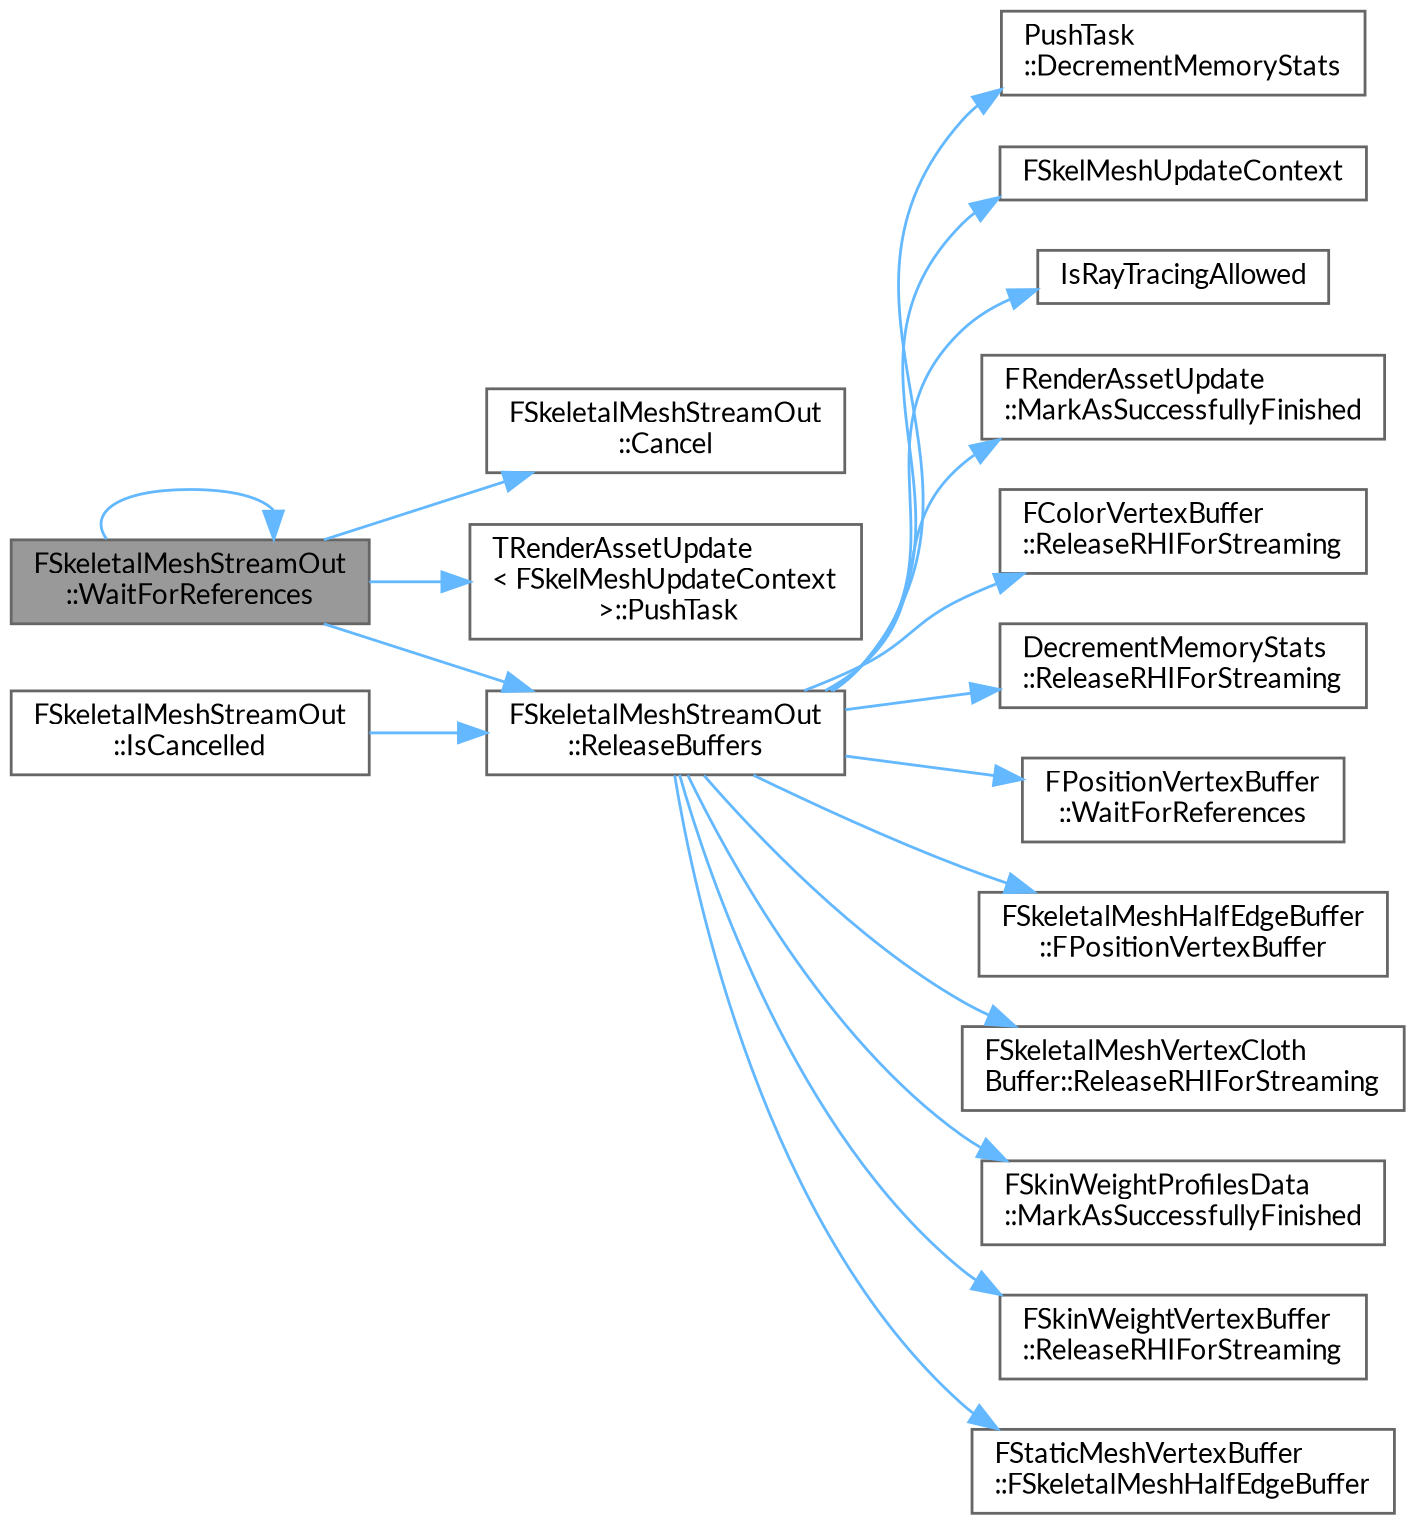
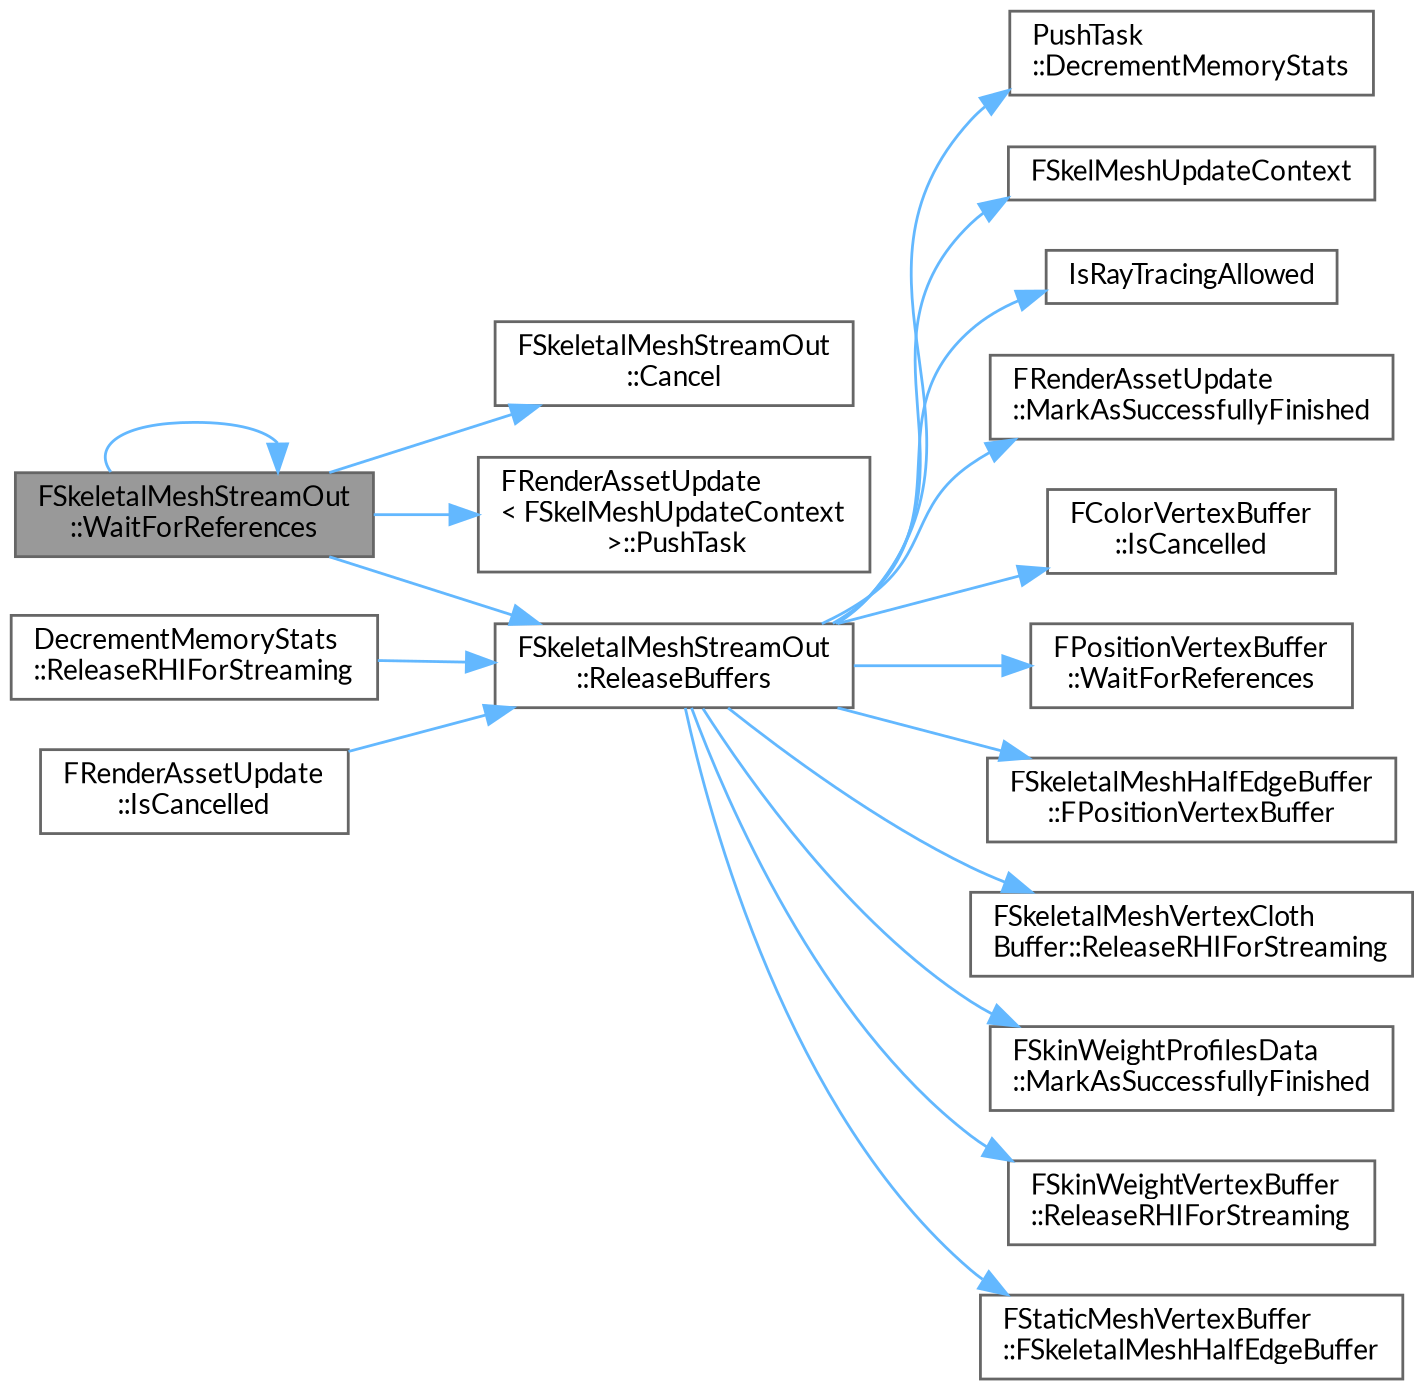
node "FColorVertexBuffer ::ReleaseRHIForStreaming": label "FColorVertexBuffer ::ReleaseRHIForStreaming" -> "FColorVertexBuffer ::IsCancelled"
node "TRenderAssetUpdate < FSkelMeshUpdateContext >::PushTask": label "TRenderAssetUpdate < FSkelMeshUpdateContext >::PushTask" -> "FRenderAssetUpdate < FSkelMeshUpdateContext >::PushTask"
edge "FSkeletalMeshStreamOut ::ReleaseBuffers" -> "DecrementMemoryStats ::ReleaseRHIForStreaming": reversed
node "FSkeletalMeshStreamOut ::IsCancelled": label "FSkeletalMeshStreamOut ::IsCancelled" -> "FRenderAssetUpdate ::IsCancelled"
